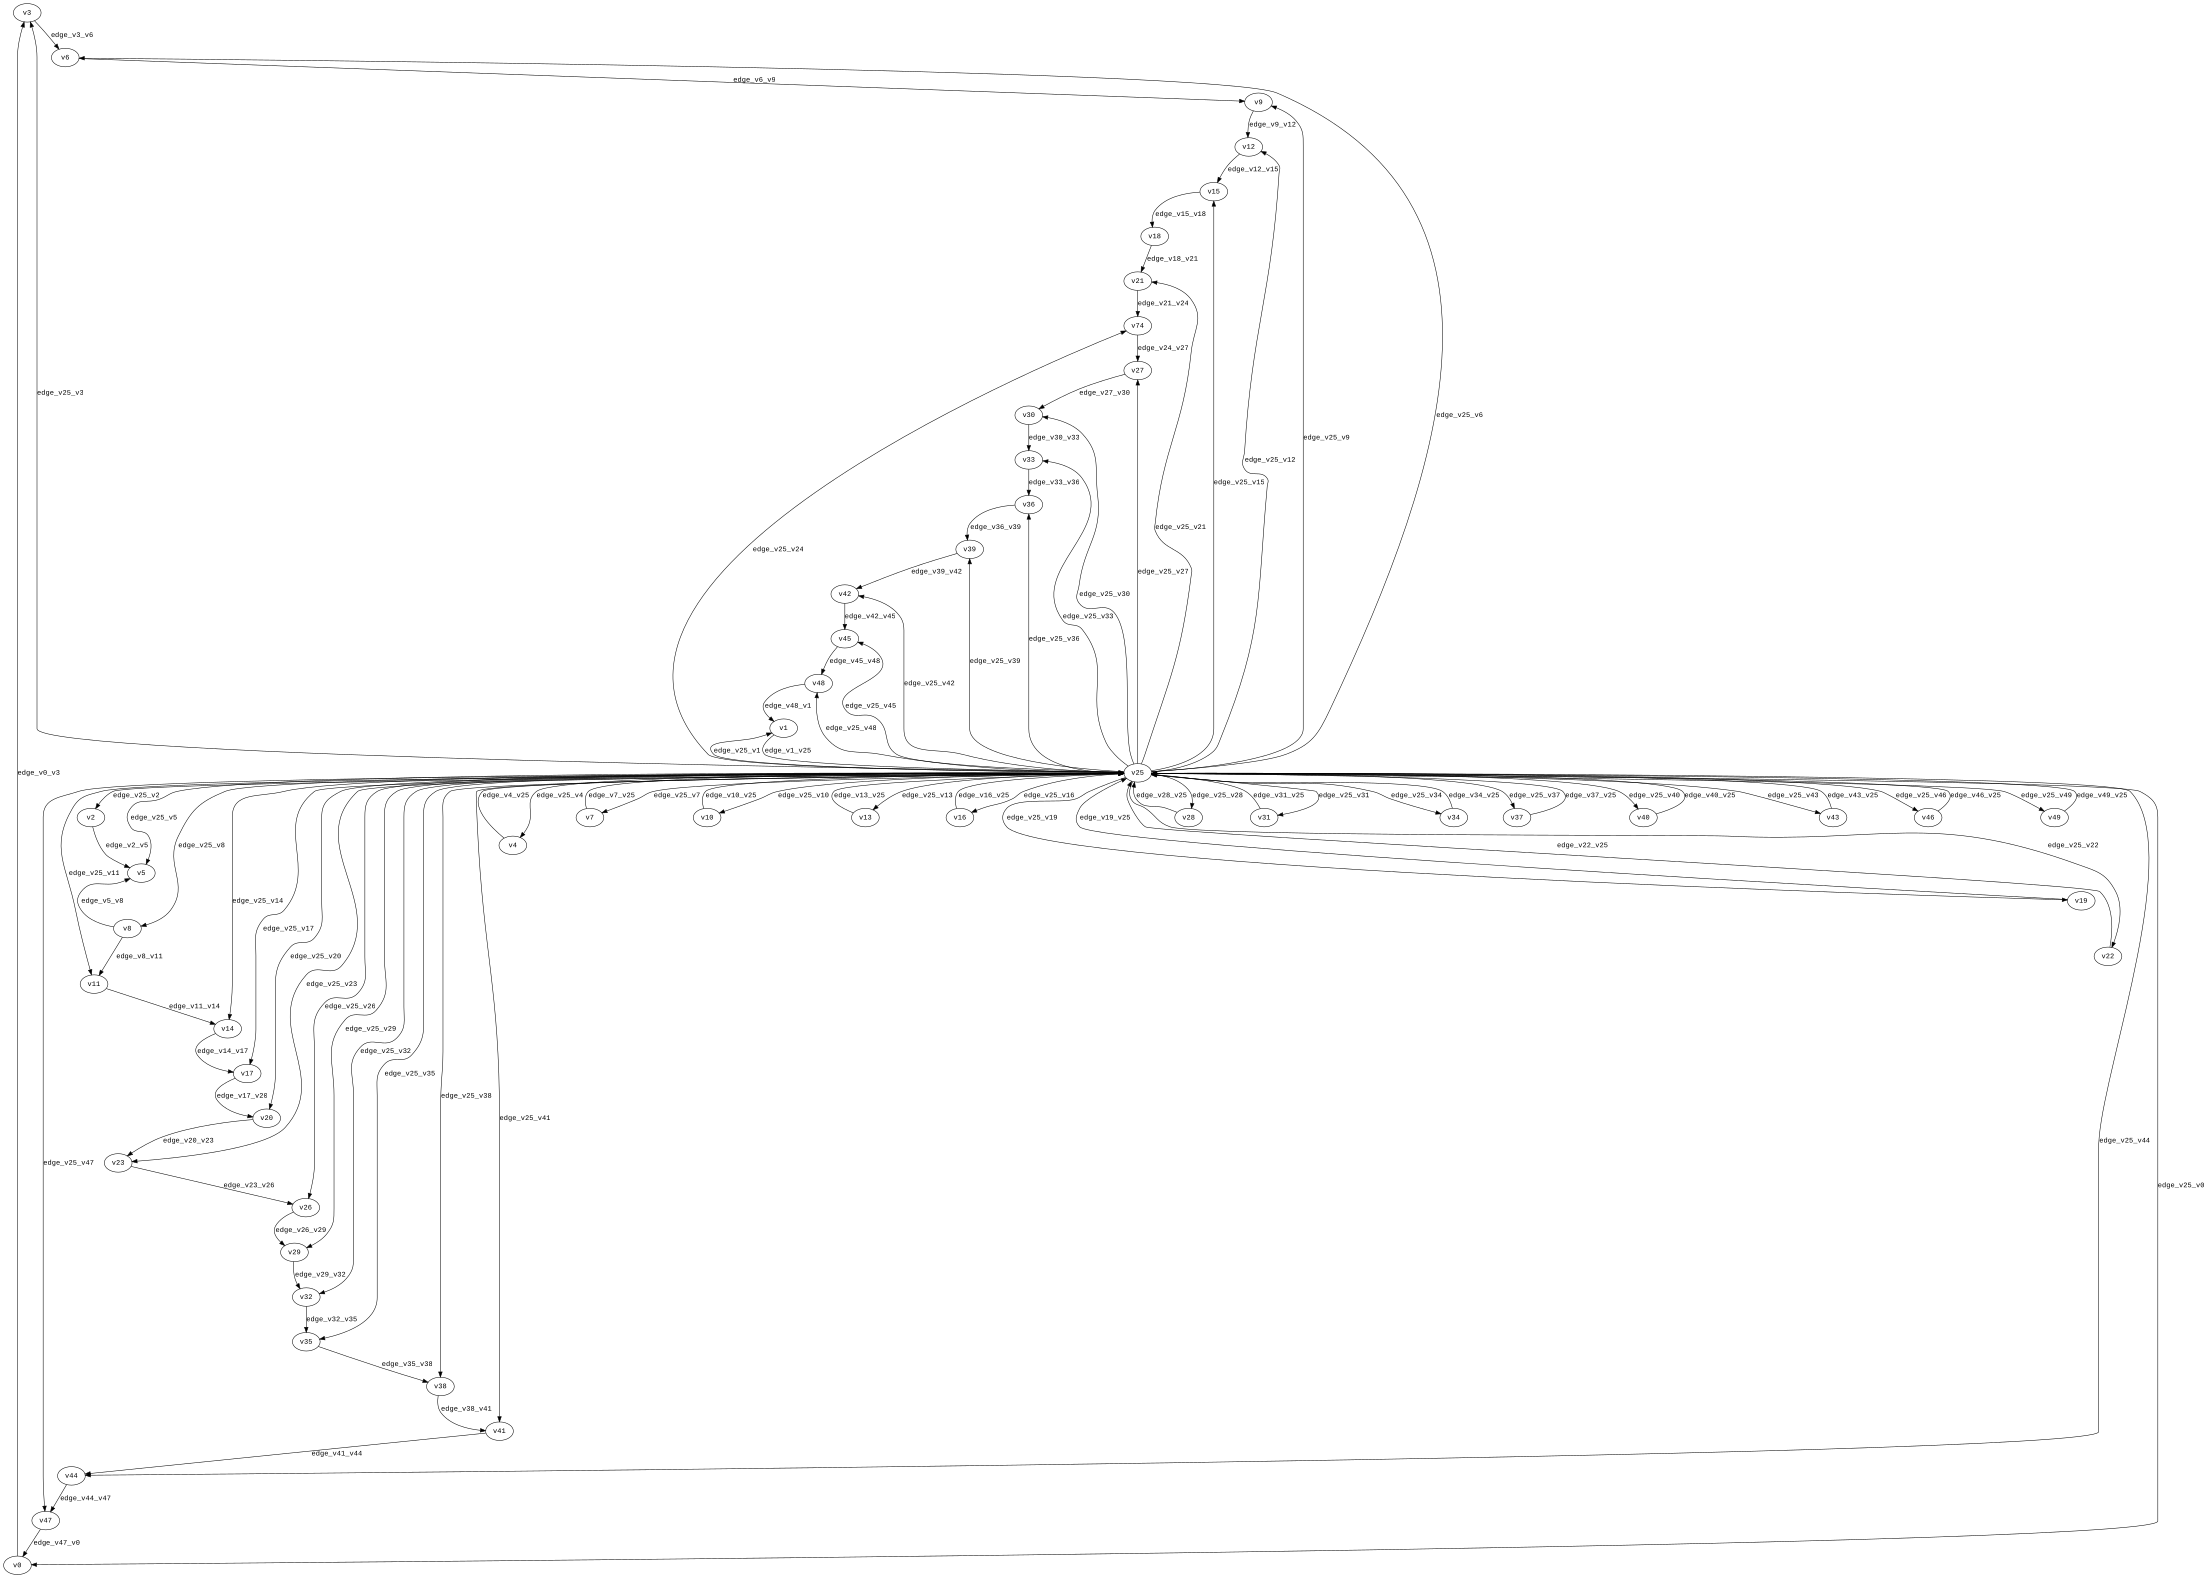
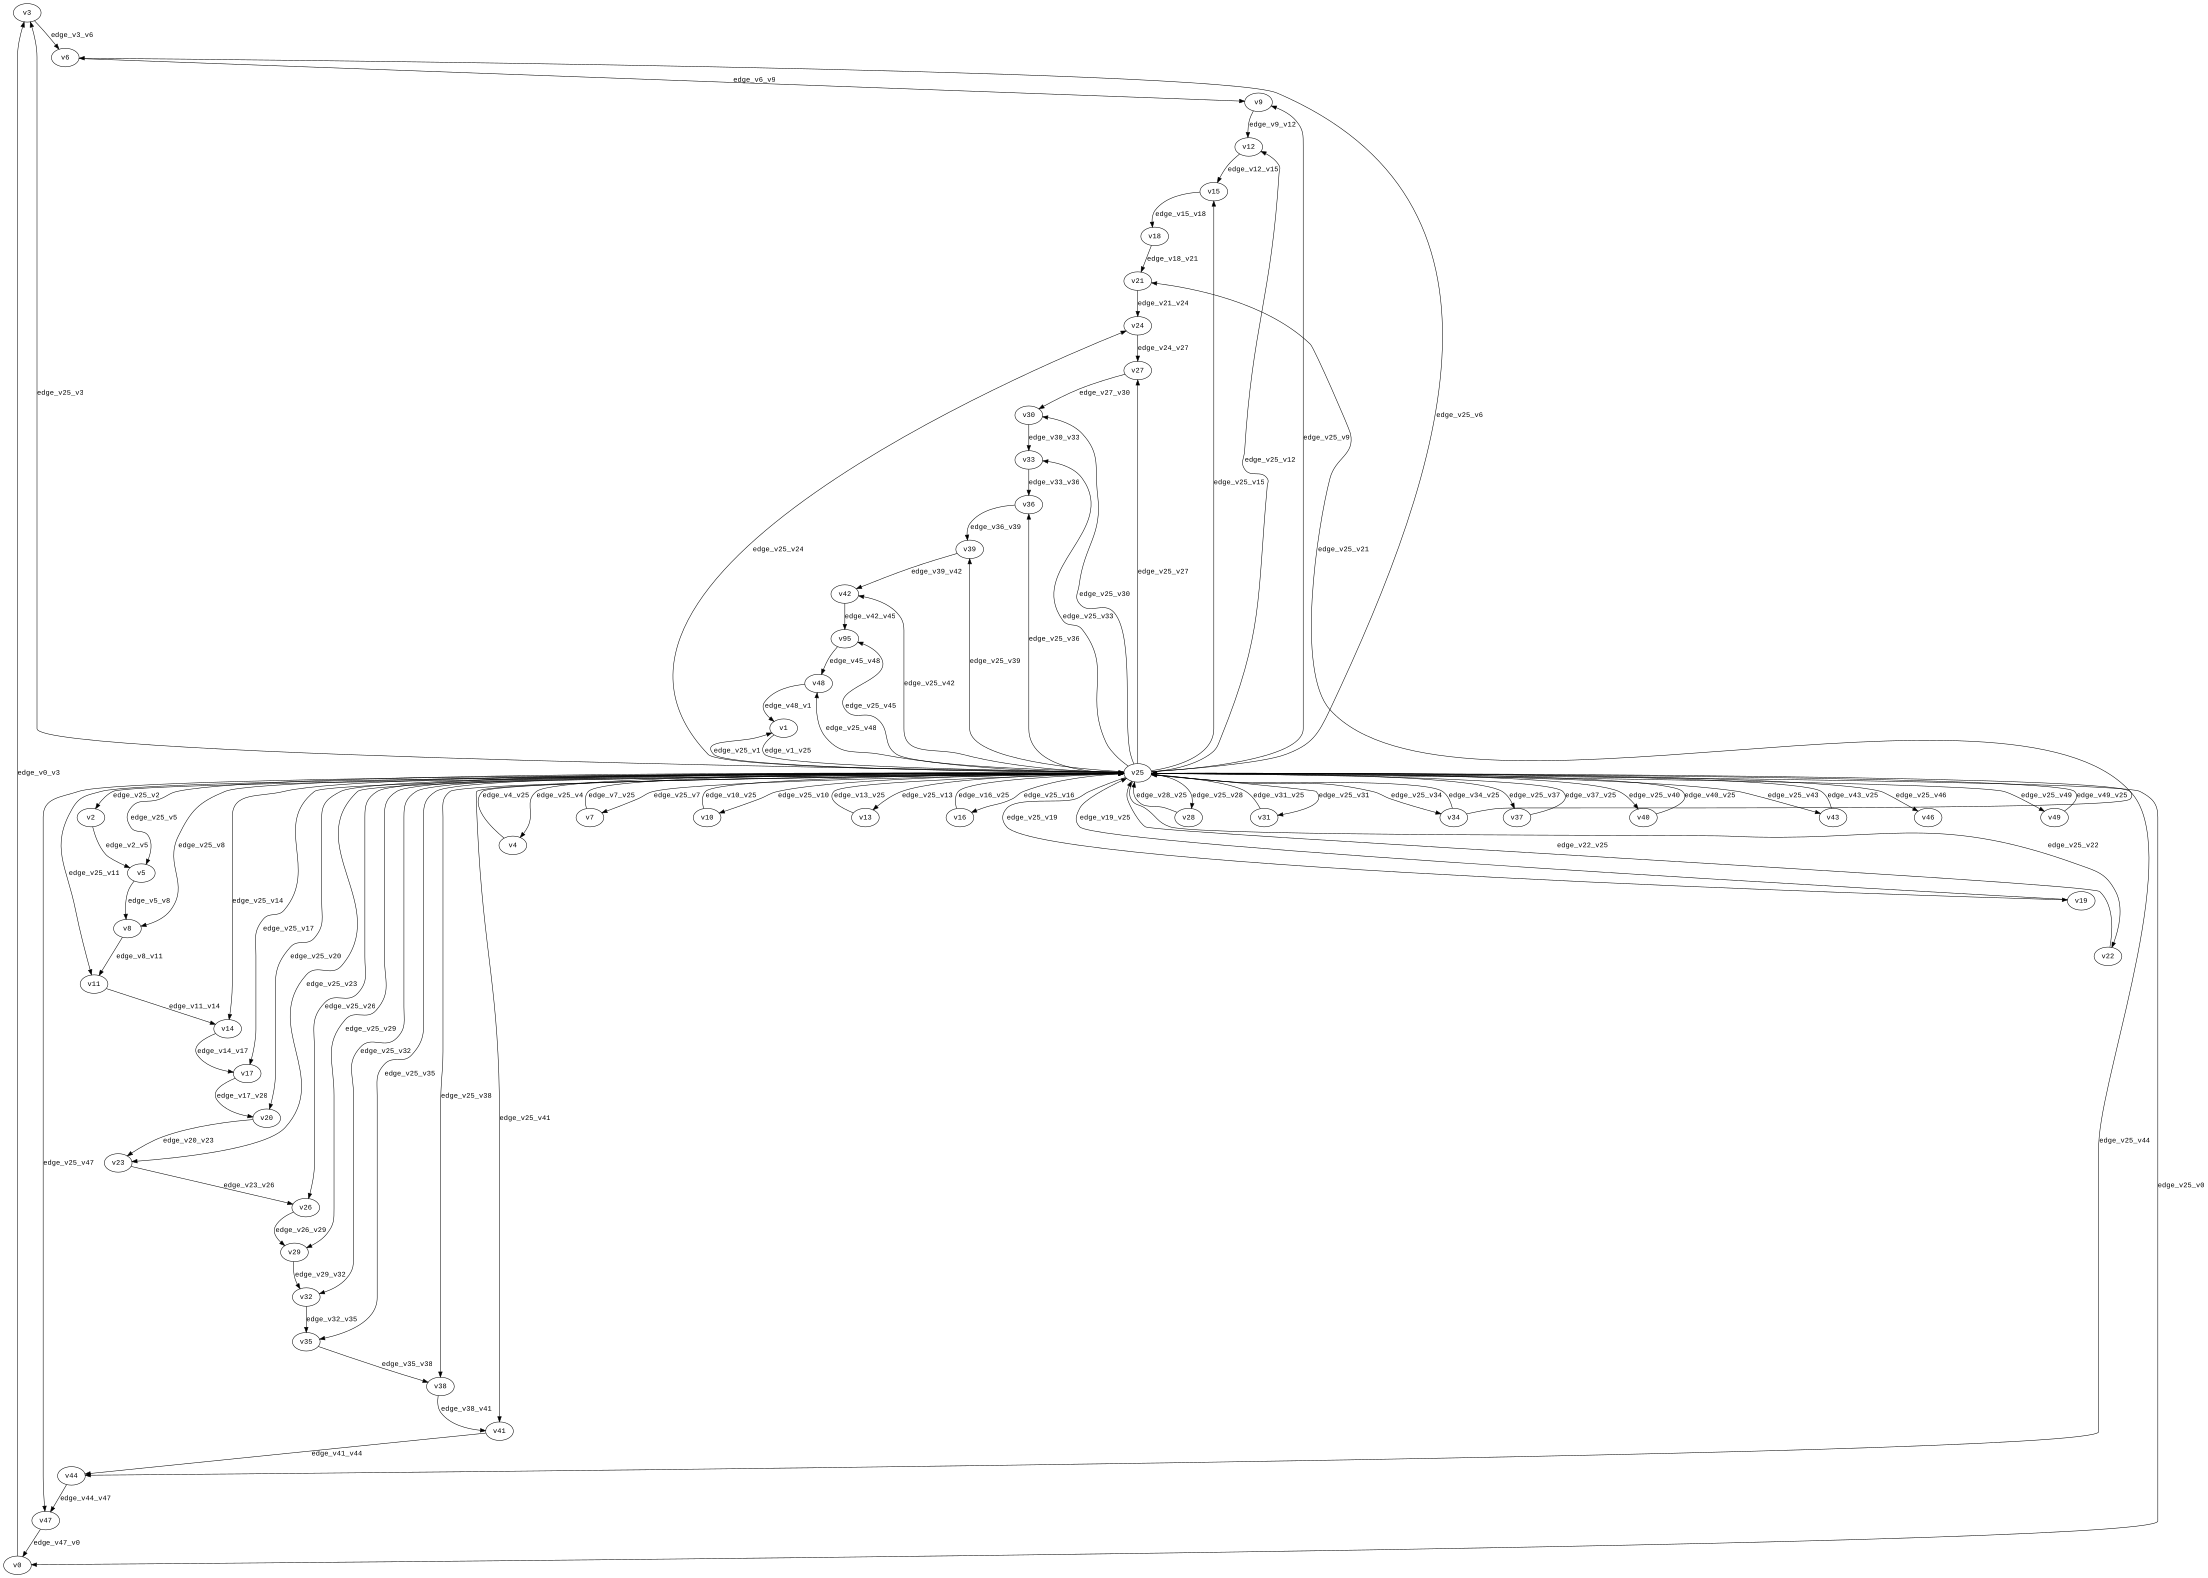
node "v74": label "v74" -> "v24"
edge "v25" -> "v21": now "v34" -> "v21"
node "v45": label "v45" -> "v95"
edge "v46" -> "v25": removed, label "edge_v46_v25"
edge "v8" -> "v5": reversed
